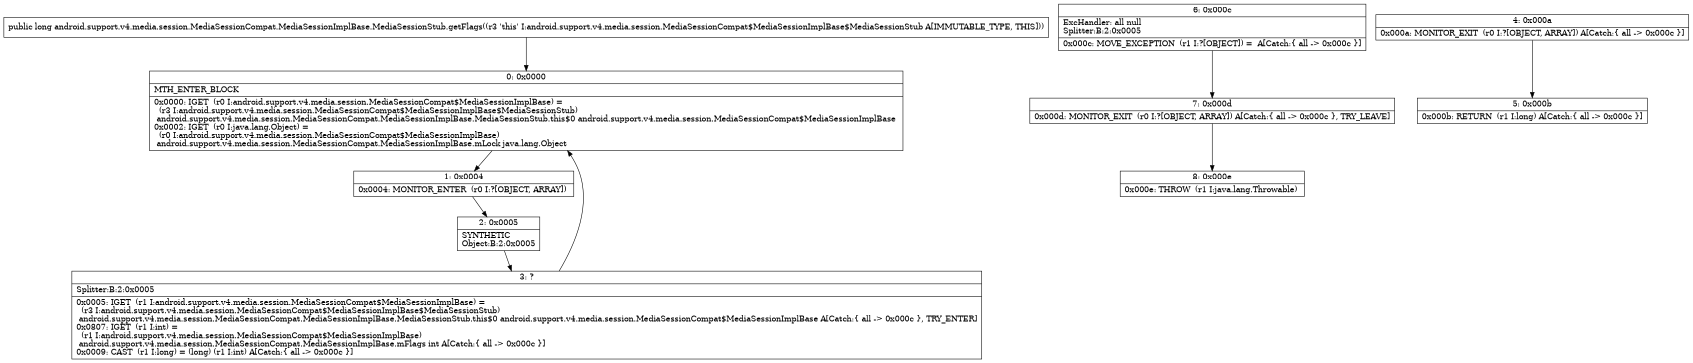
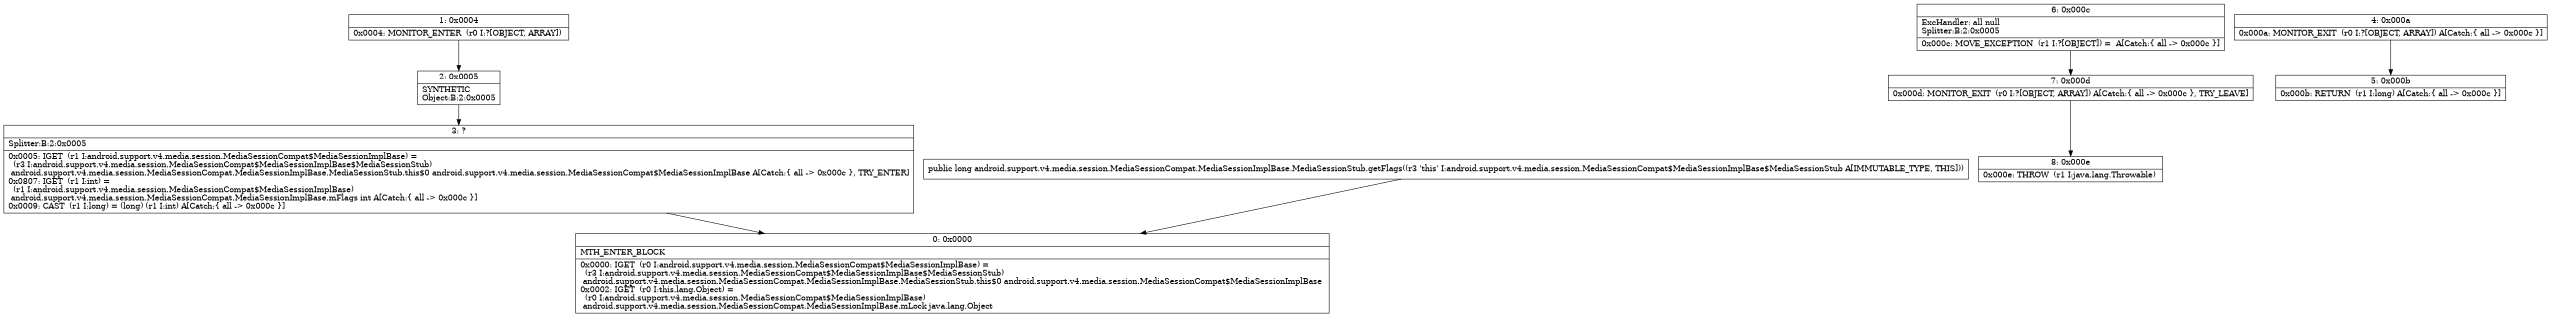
node "0: 0x0000": text "0x0002: IGET  (r0 I:java.lang.Object) =" -> "0x0002: IGET  (r0 I:this.lang.Object) ="
edge "0: 0x0000" -> "1: 0x0004": removed
